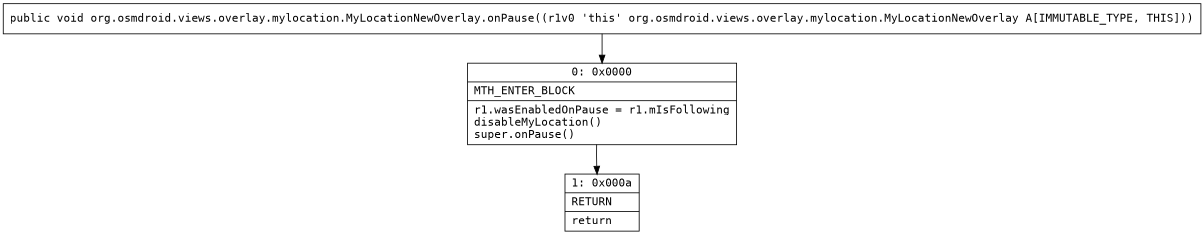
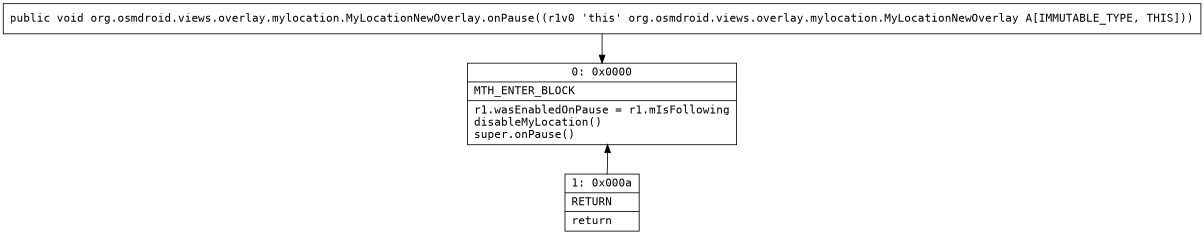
edge "0: 0x0000" -> "1: 0x000a": reversed
